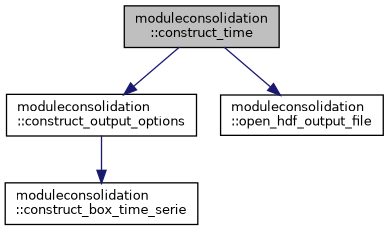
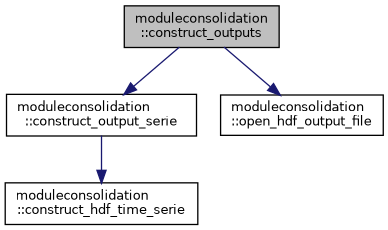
node "moduleconsolidation ::construct_time": label "moduleconsolidation ::construct_time" -> "moduleconsolidation ::construct_outputs"
node "moduleconsolidation ::construct_output_options": label "moduleconsolidation ::construct_output_options" -> "moduleconsolidation ::construct_output_serie"
node "moduleconsolidation ::construct_box_time_serie": label "moduleconsolidation ::construct_box_time_serie" -> "moduleconsolidation ::construct_hdf_time_serie"
